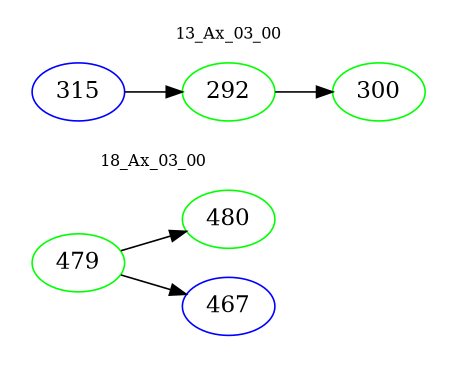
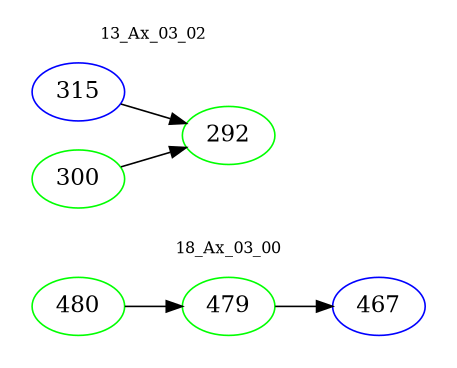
cluster "13_Ax_03_00": label "13_Ax_03_00" -> "13_Ax_03_02"
edge "292" -> "300": reversed
edge "479" -> "480": reversed
